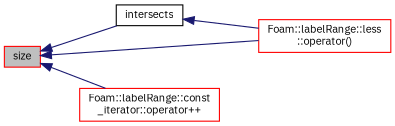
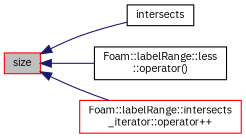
edge "Foam::labelRange::less ::operator()" -> "intersects": removed
node "Foam::labelRange::less ::operator()": color red -> black
node "Foam::labelRange::const _iterator::operator++": label "Foam::labelRange::const _iterator::operator++" -> "Foam::labelRange::intersects _iterator::operator++"
